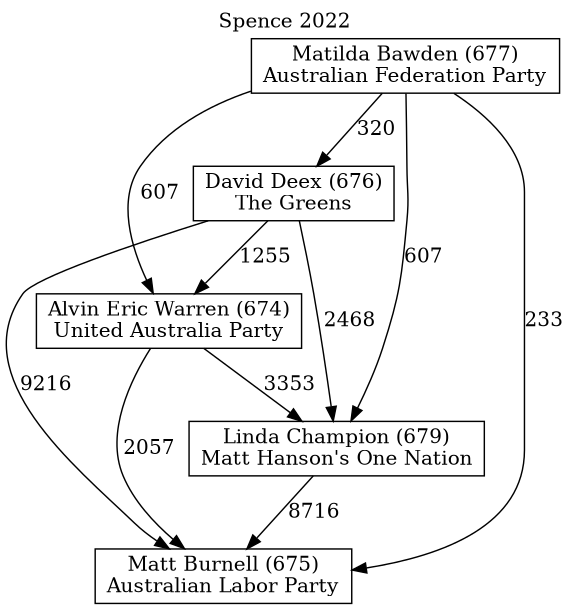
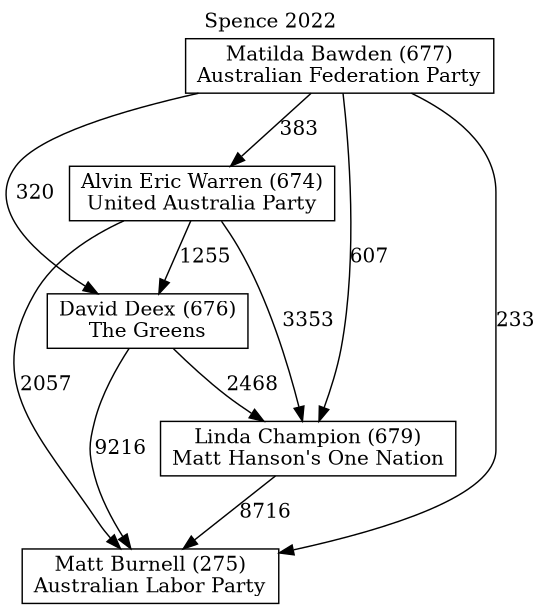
edge "Matilda Bawden (677) Australian Federation Party" -> "Alvin Eric Warren (674) United Australia Party": label "607" -> "383"
edge "David Deex (676) The Greens" -> "Alvin Eric Warren (674) United Australia Party": reversed
node "Matt Burnell (675) Australian Labor Party": label "Matt Burnell (675) Australian Labor Party" -> "Matt Burnell (275) Australian Labor Party"
